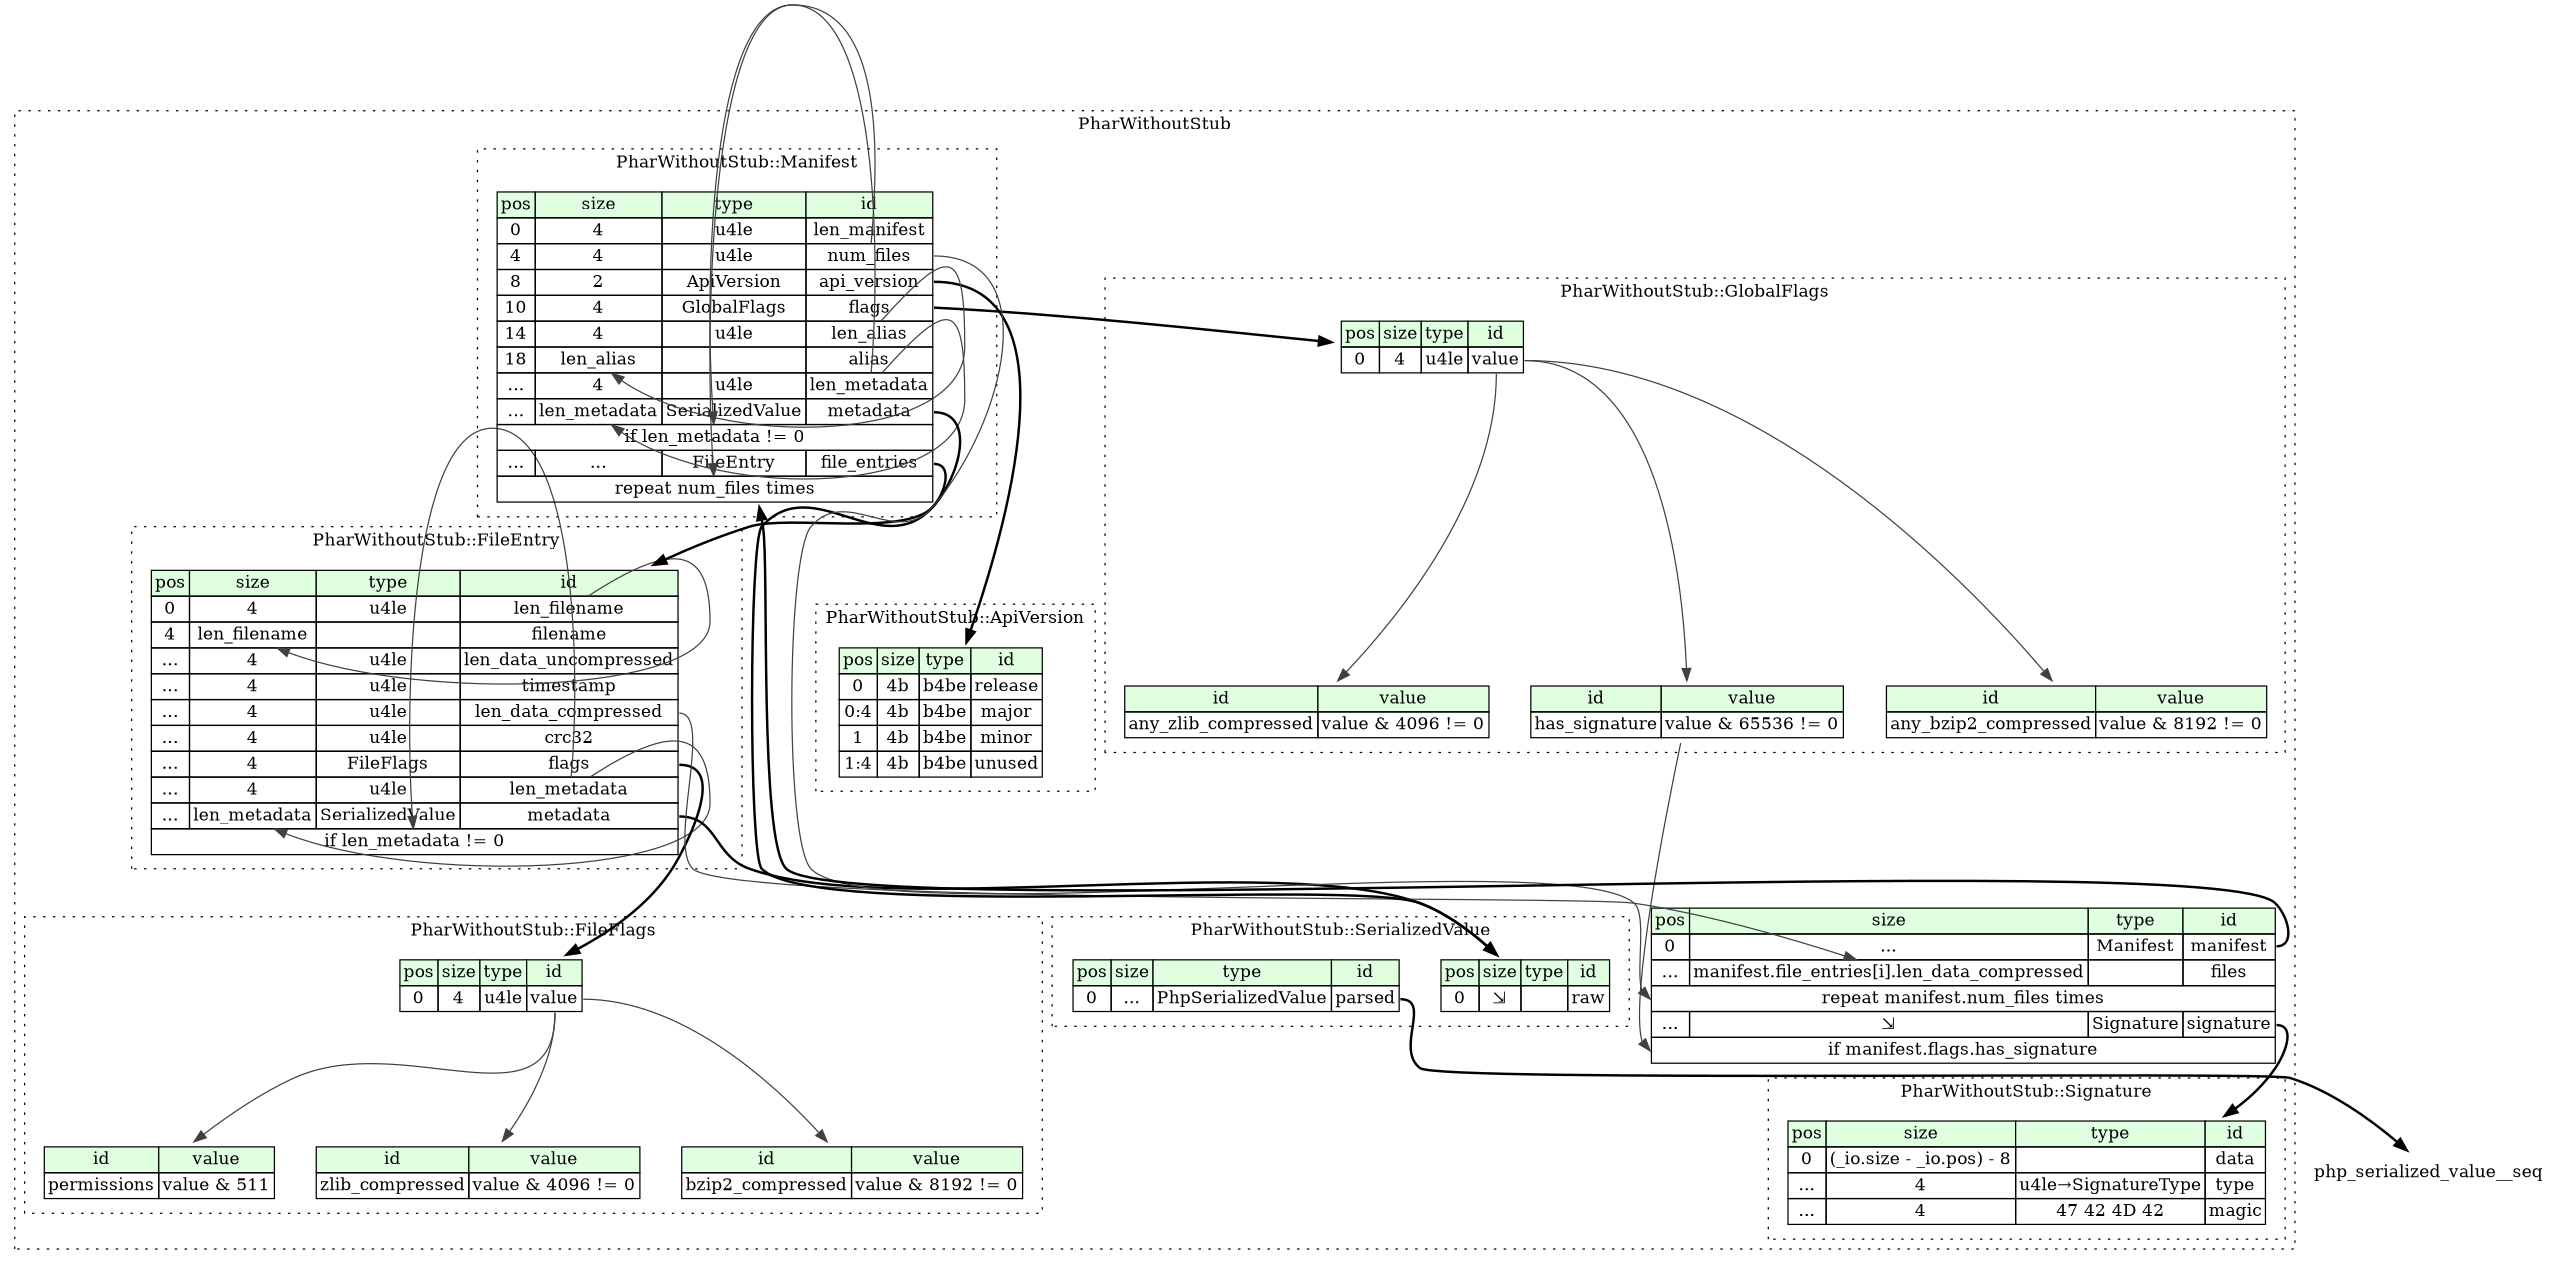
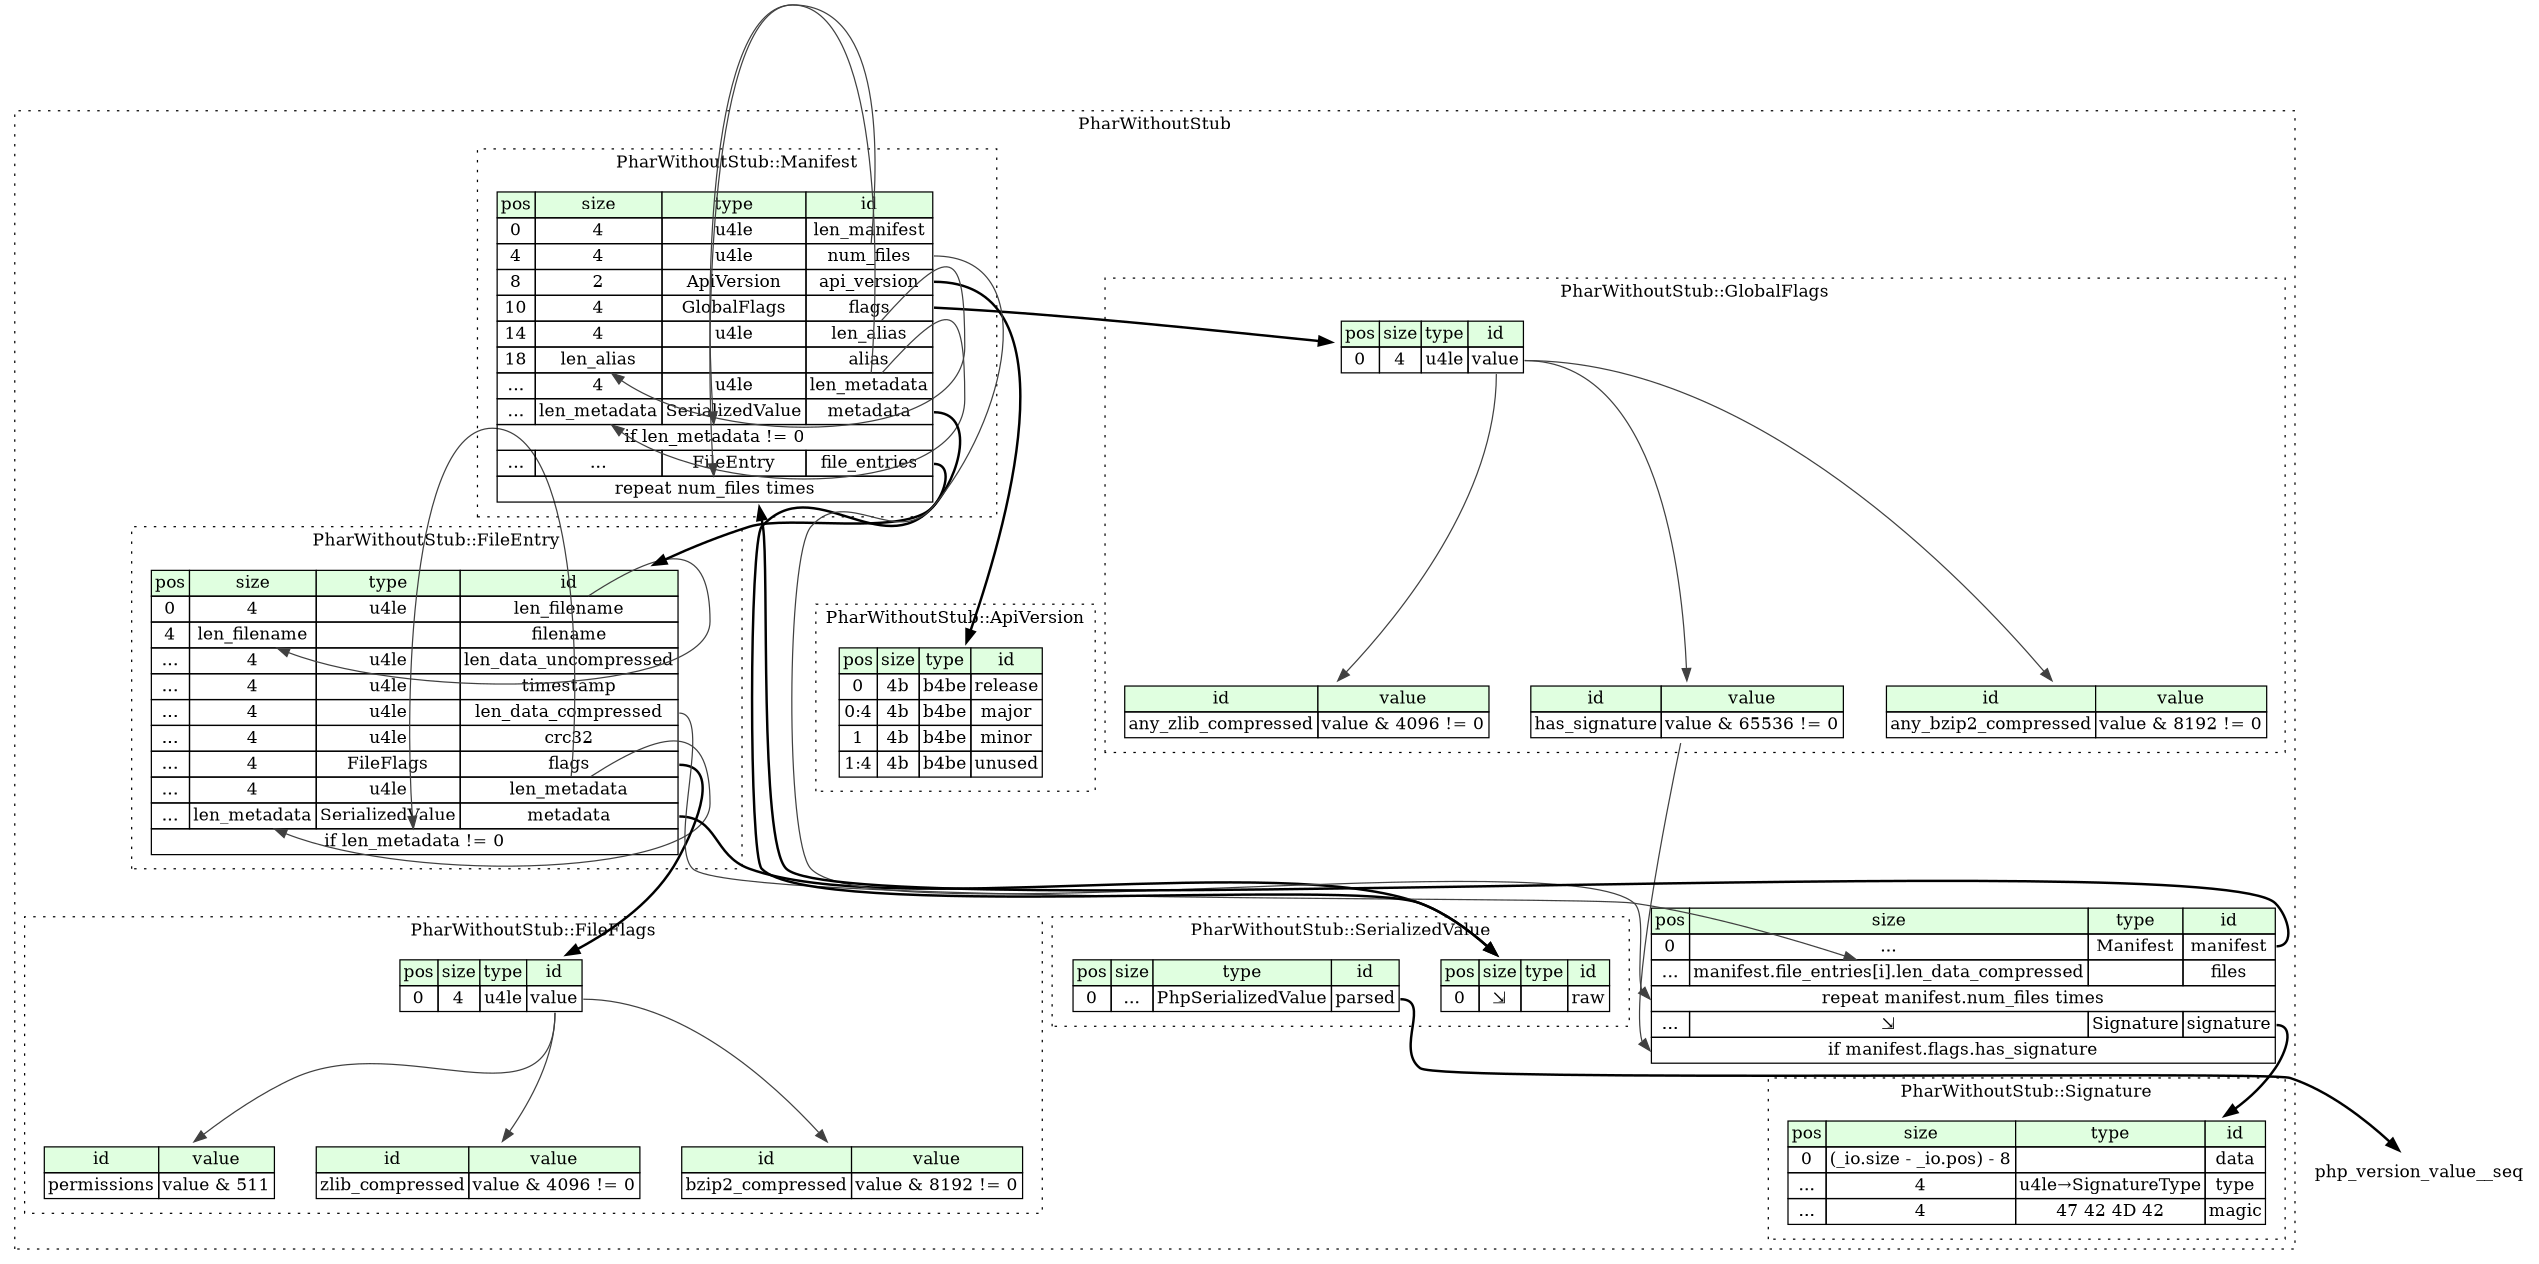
node "php_serialized_value__seq": label "php_serialized_value__seq" -> "php_version_value__seq"
